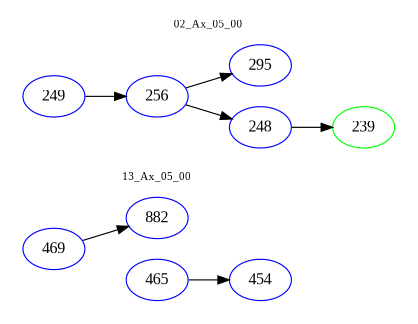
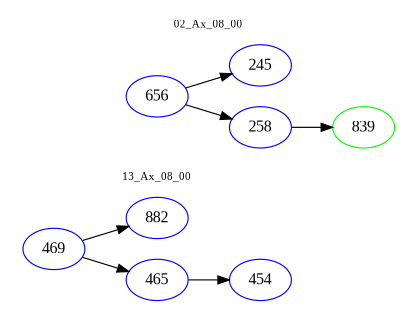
cluster "02_Ax_05_00": label "02_Ax_05_00" -> "02_Ax_08_00"
node "295": label "295" -> "245"
node "249": removed
node "256": label "256" -> "656"
node "248": label "248" -> "258"
node "239": label "239" -> "839"
cluster "13_Ax_05_00": label "13_Ax_05_00" -> "13_Ax_08_00"
edge "469" -> "465": added
